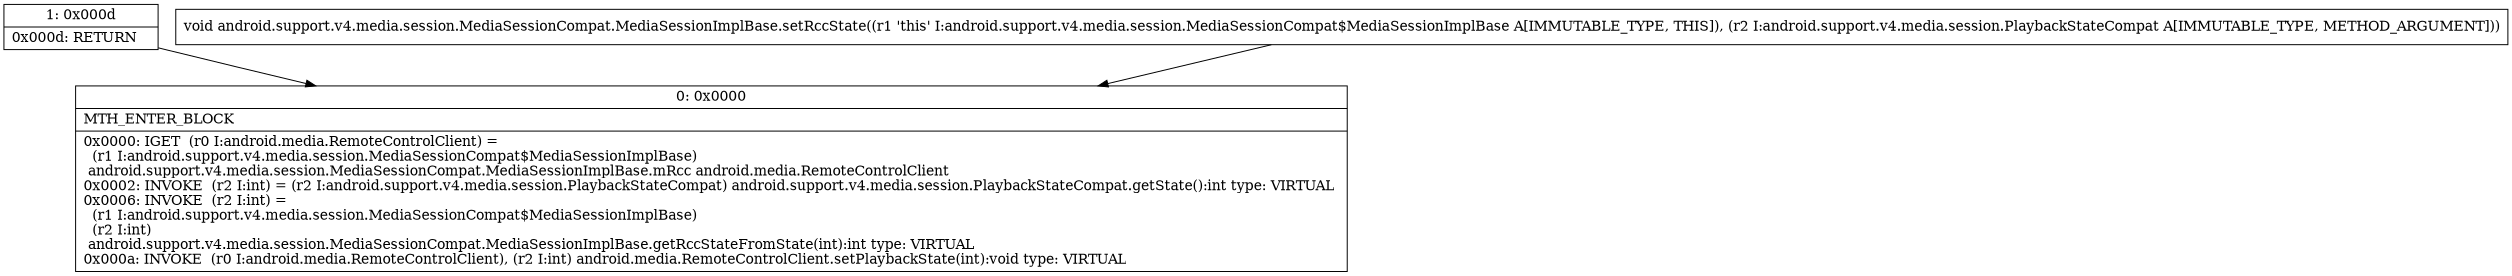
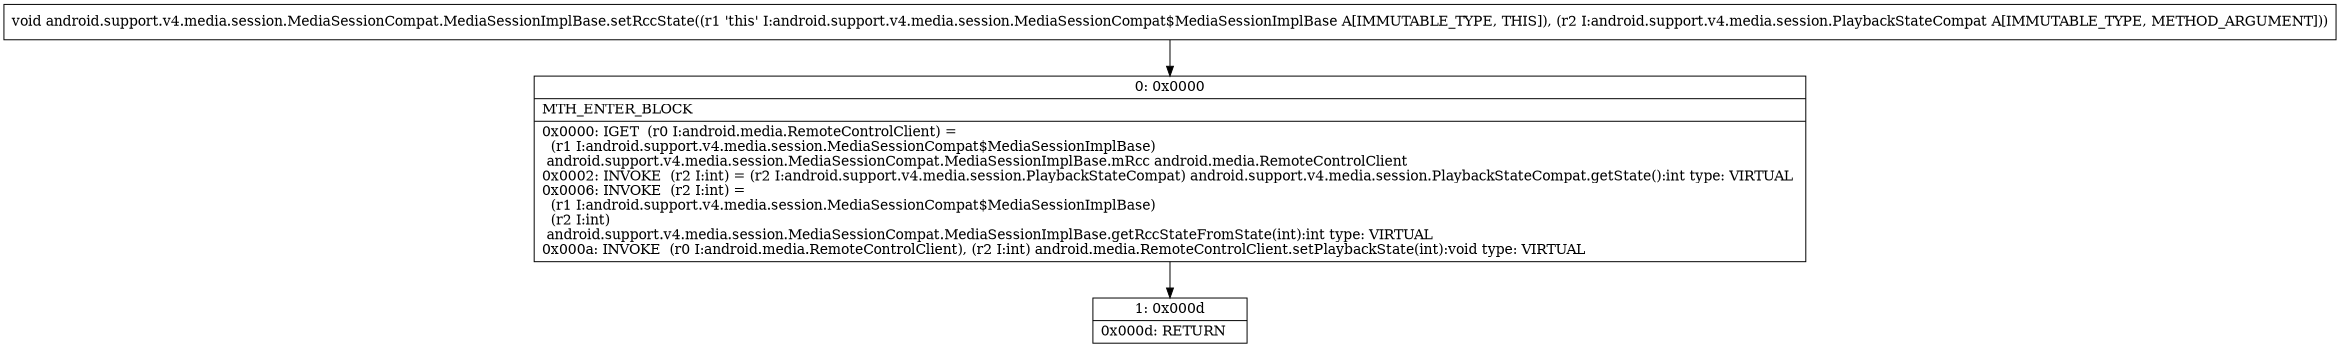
edge "1: 0x000d" -> "0: 0x0000": reversed
